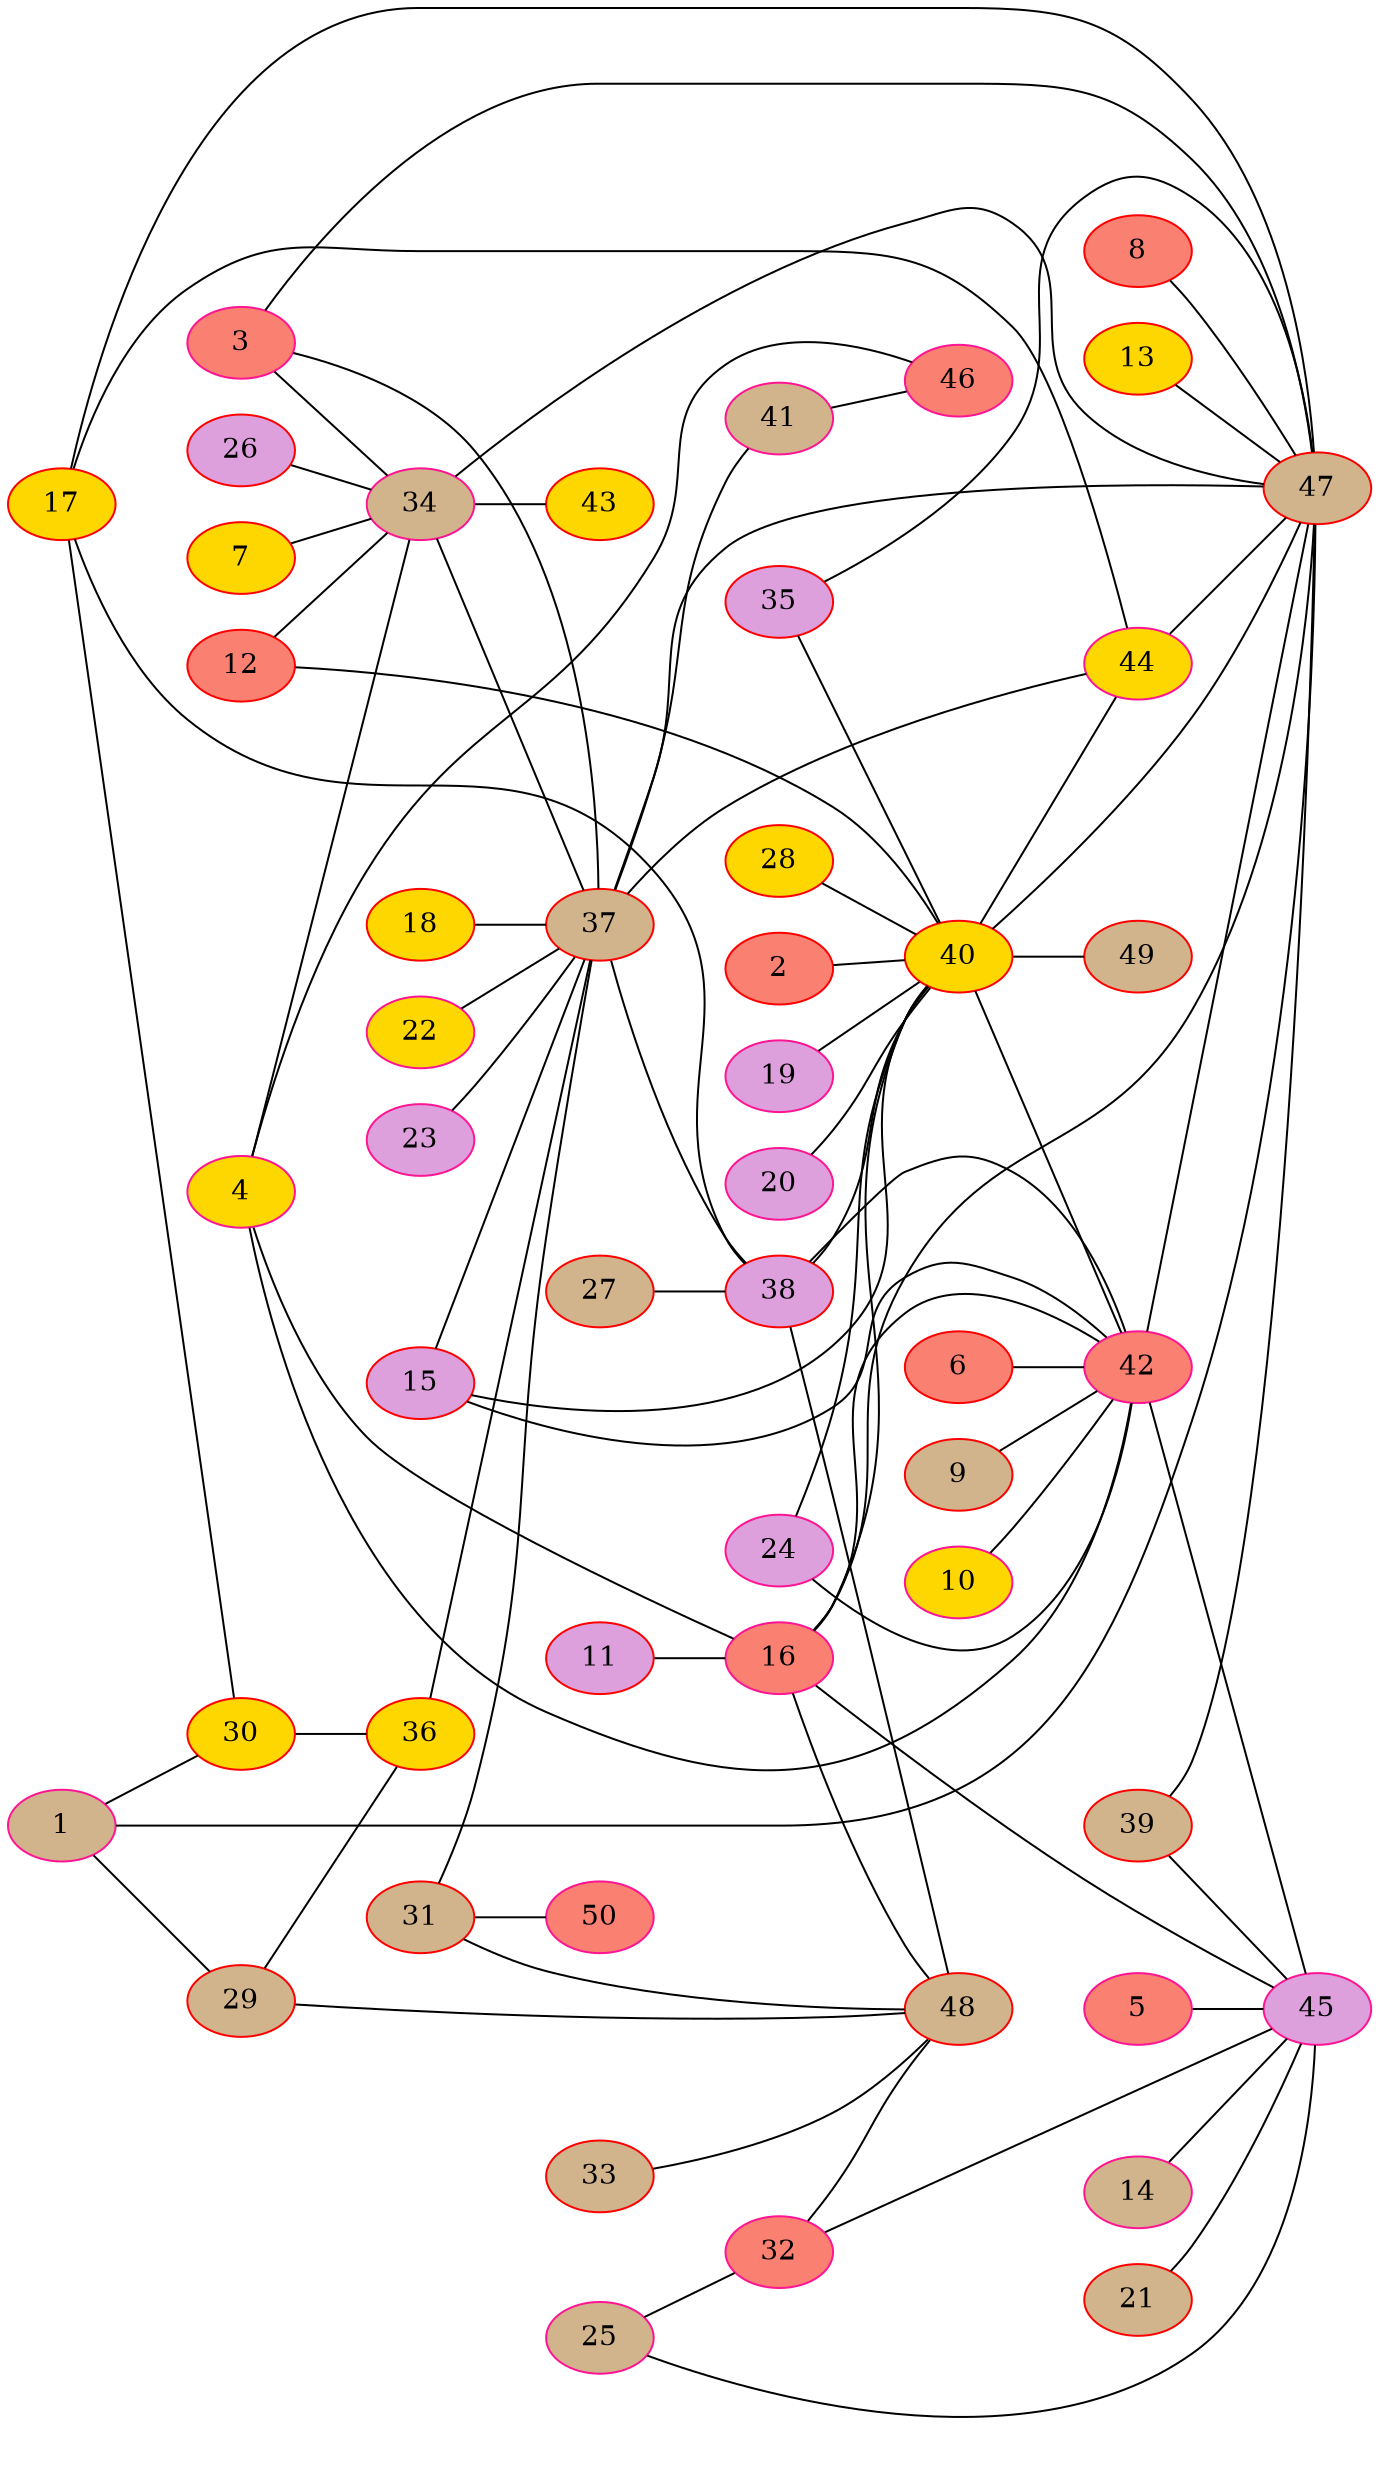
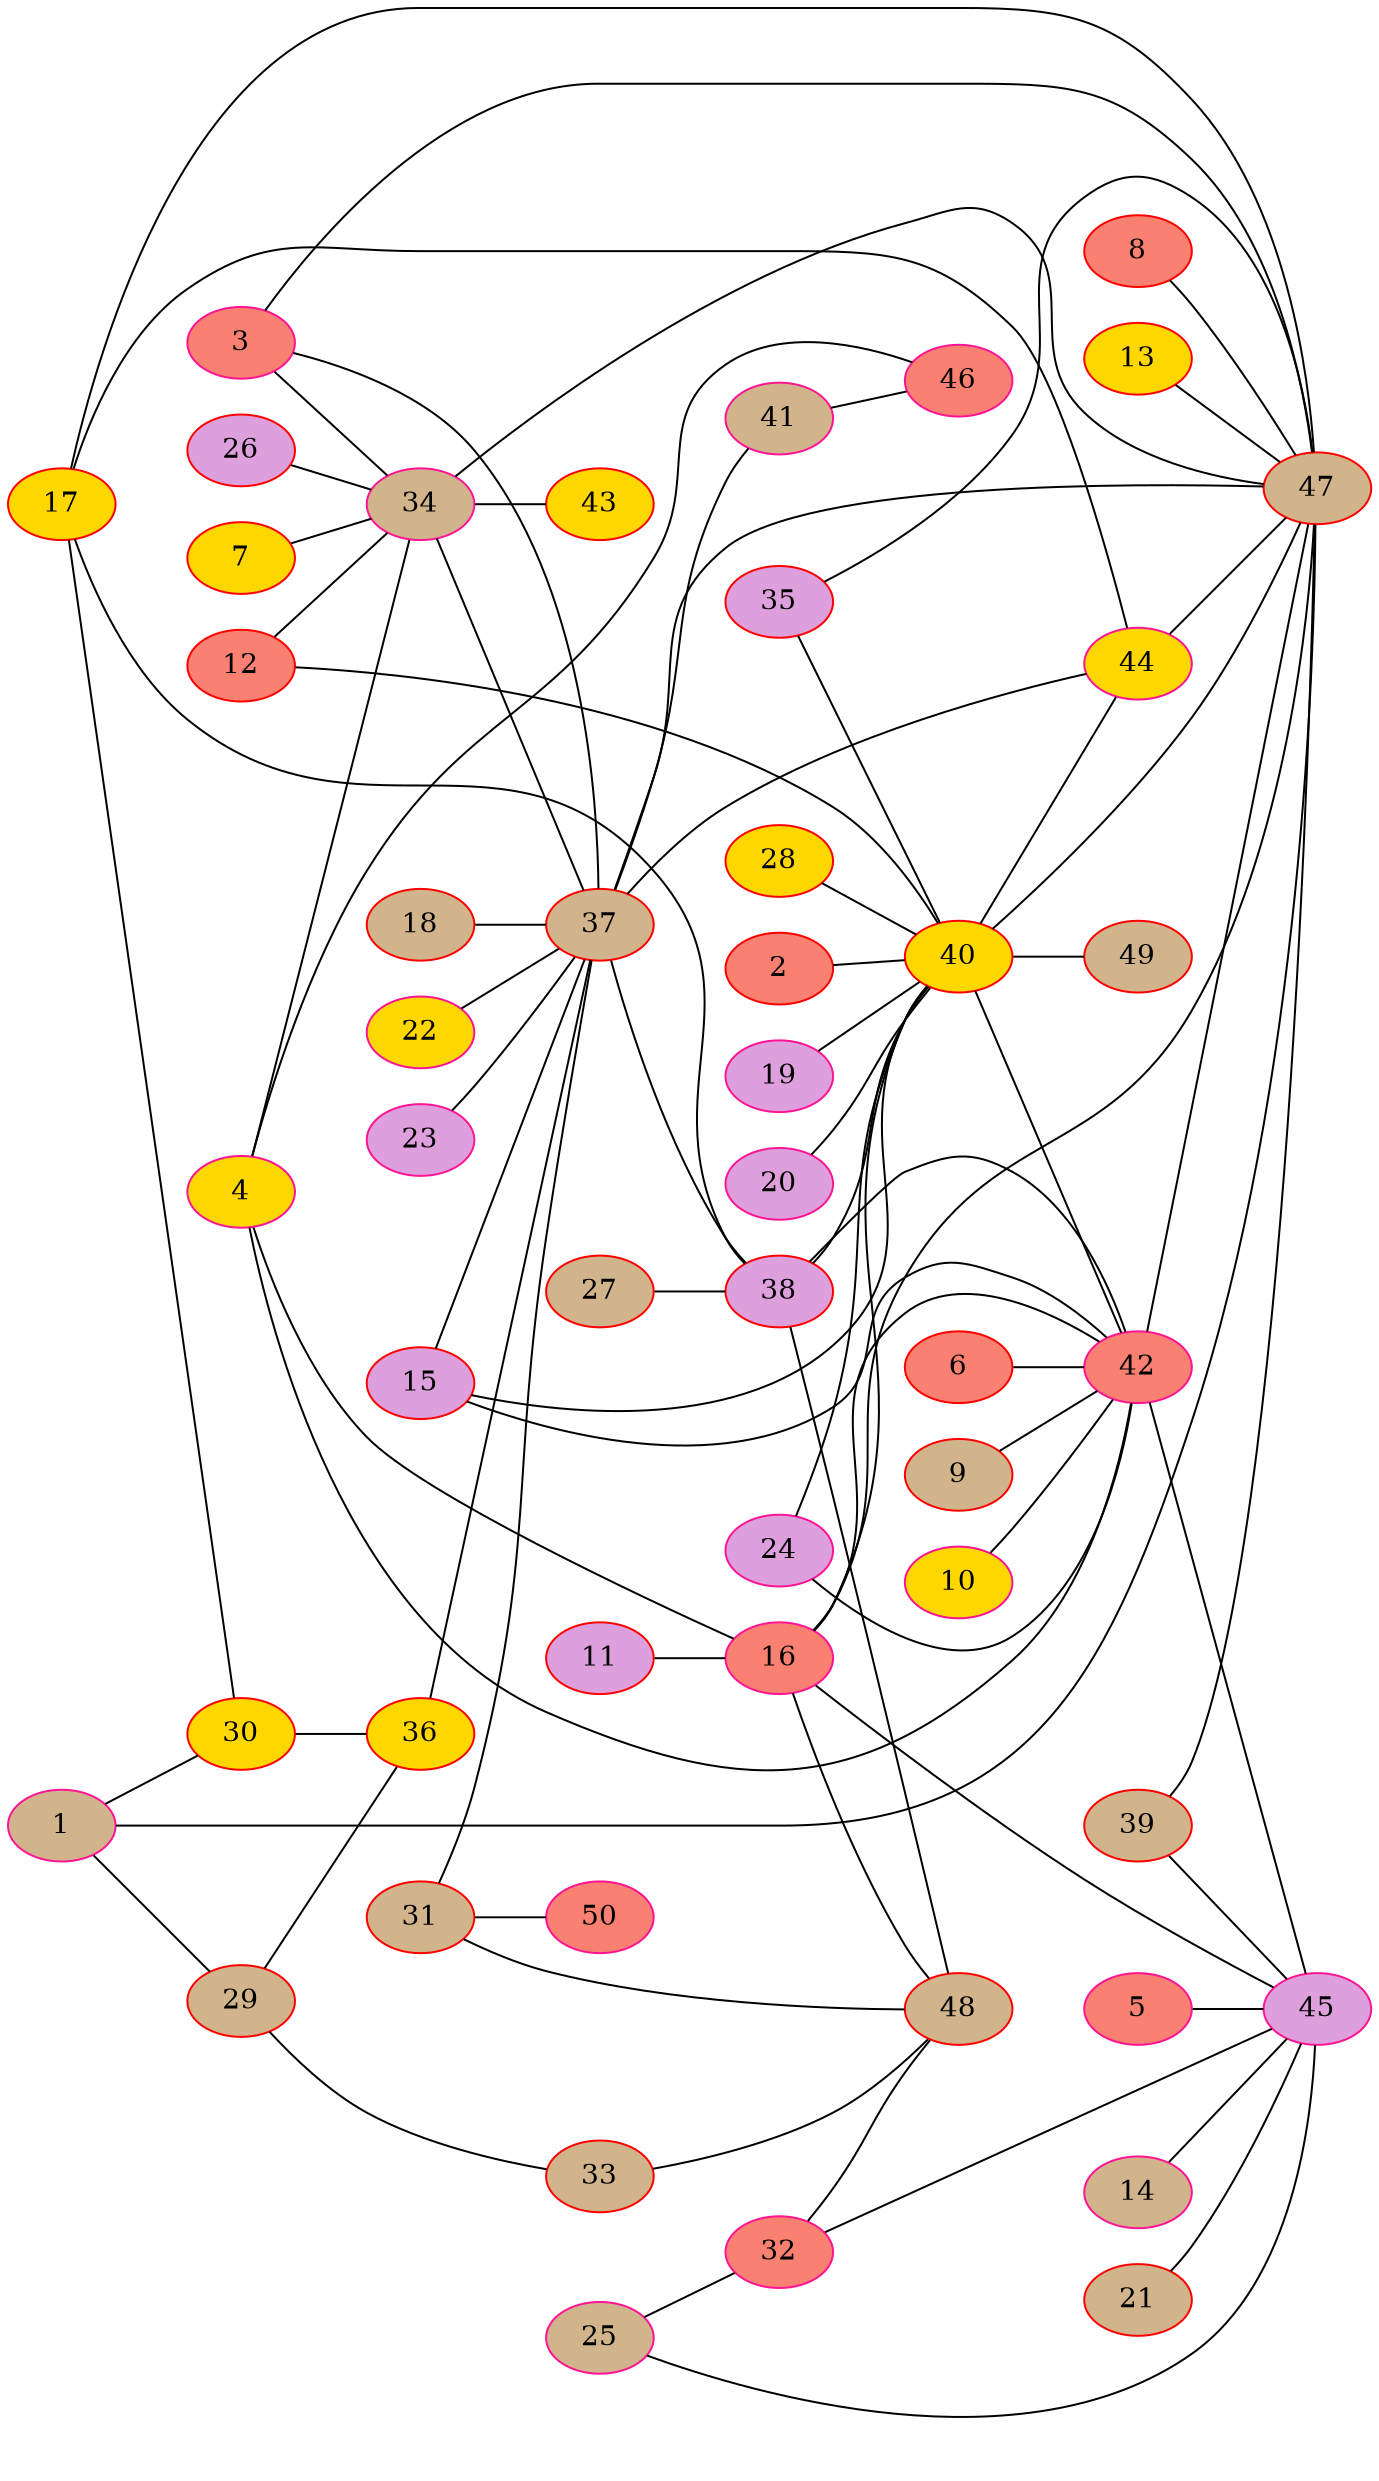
node "18": fillcolor gold -> tan
edge "29" -- "48": now "29" -- "33"
